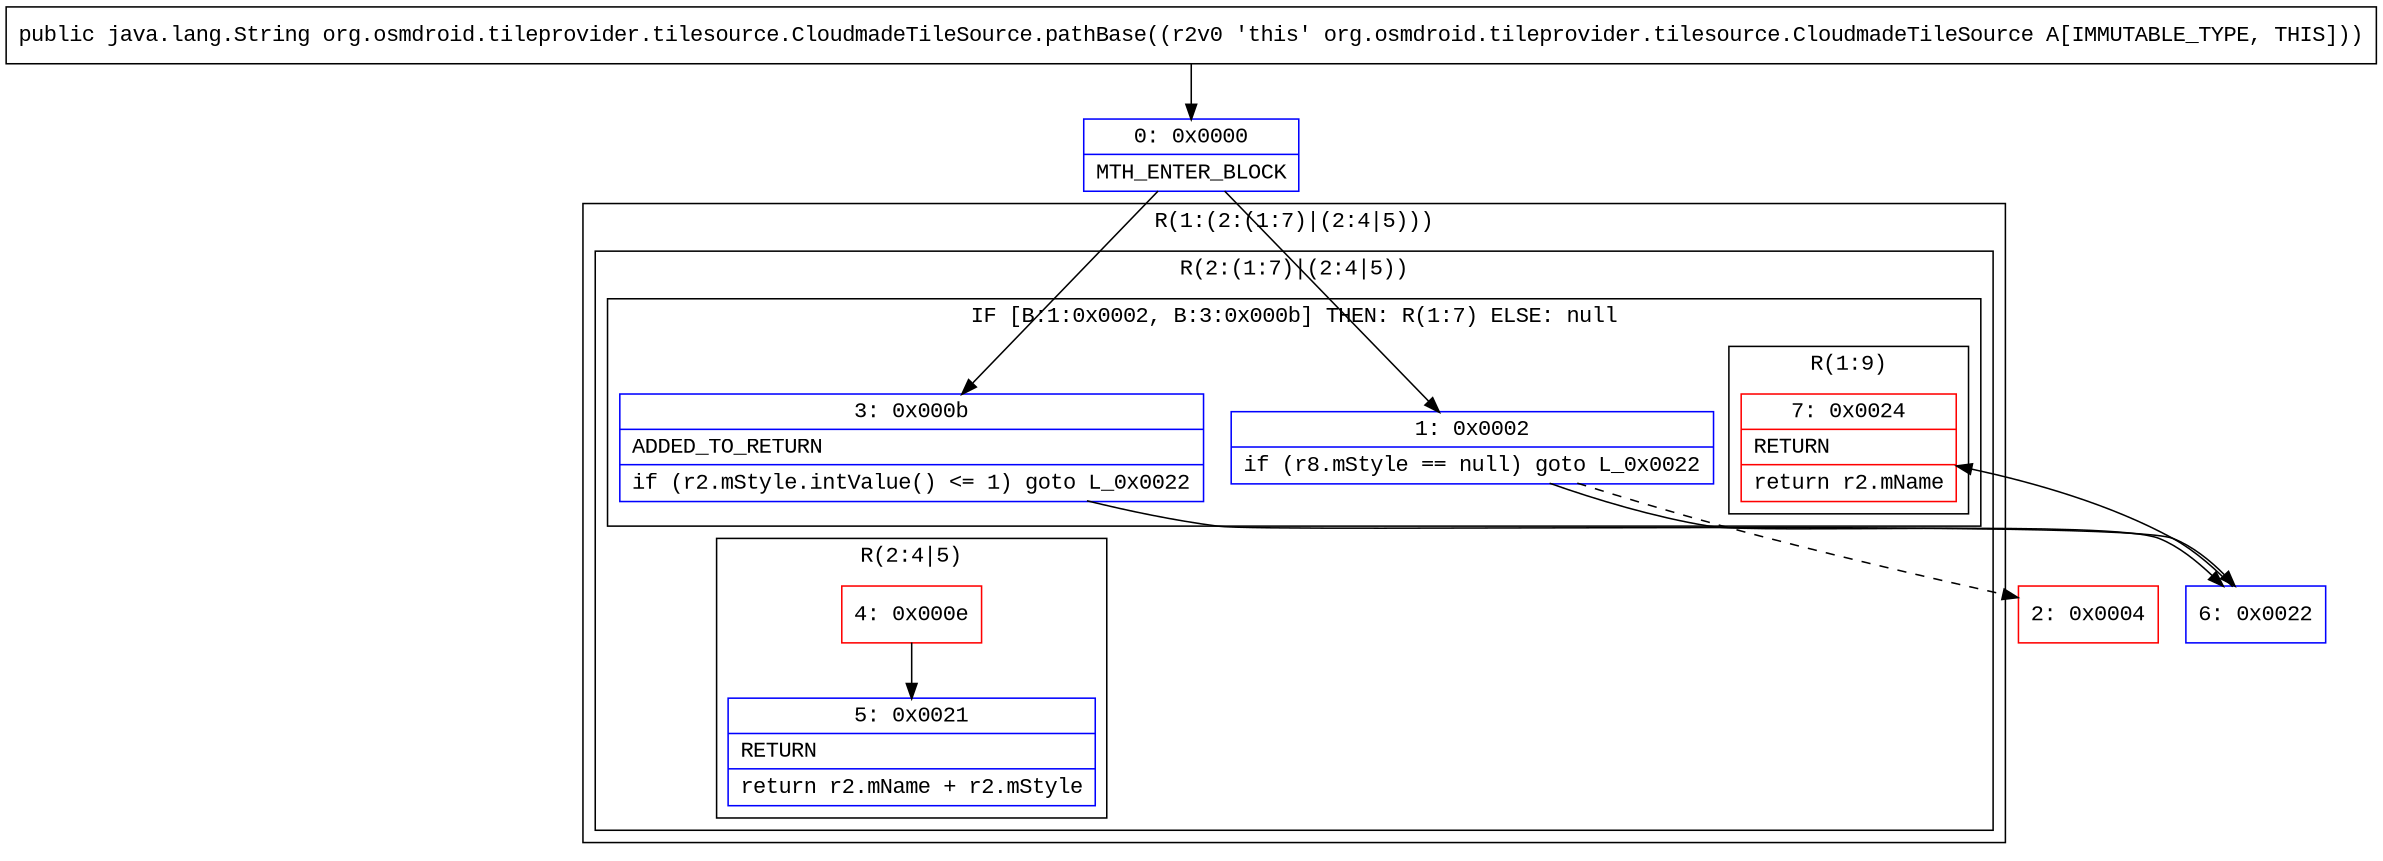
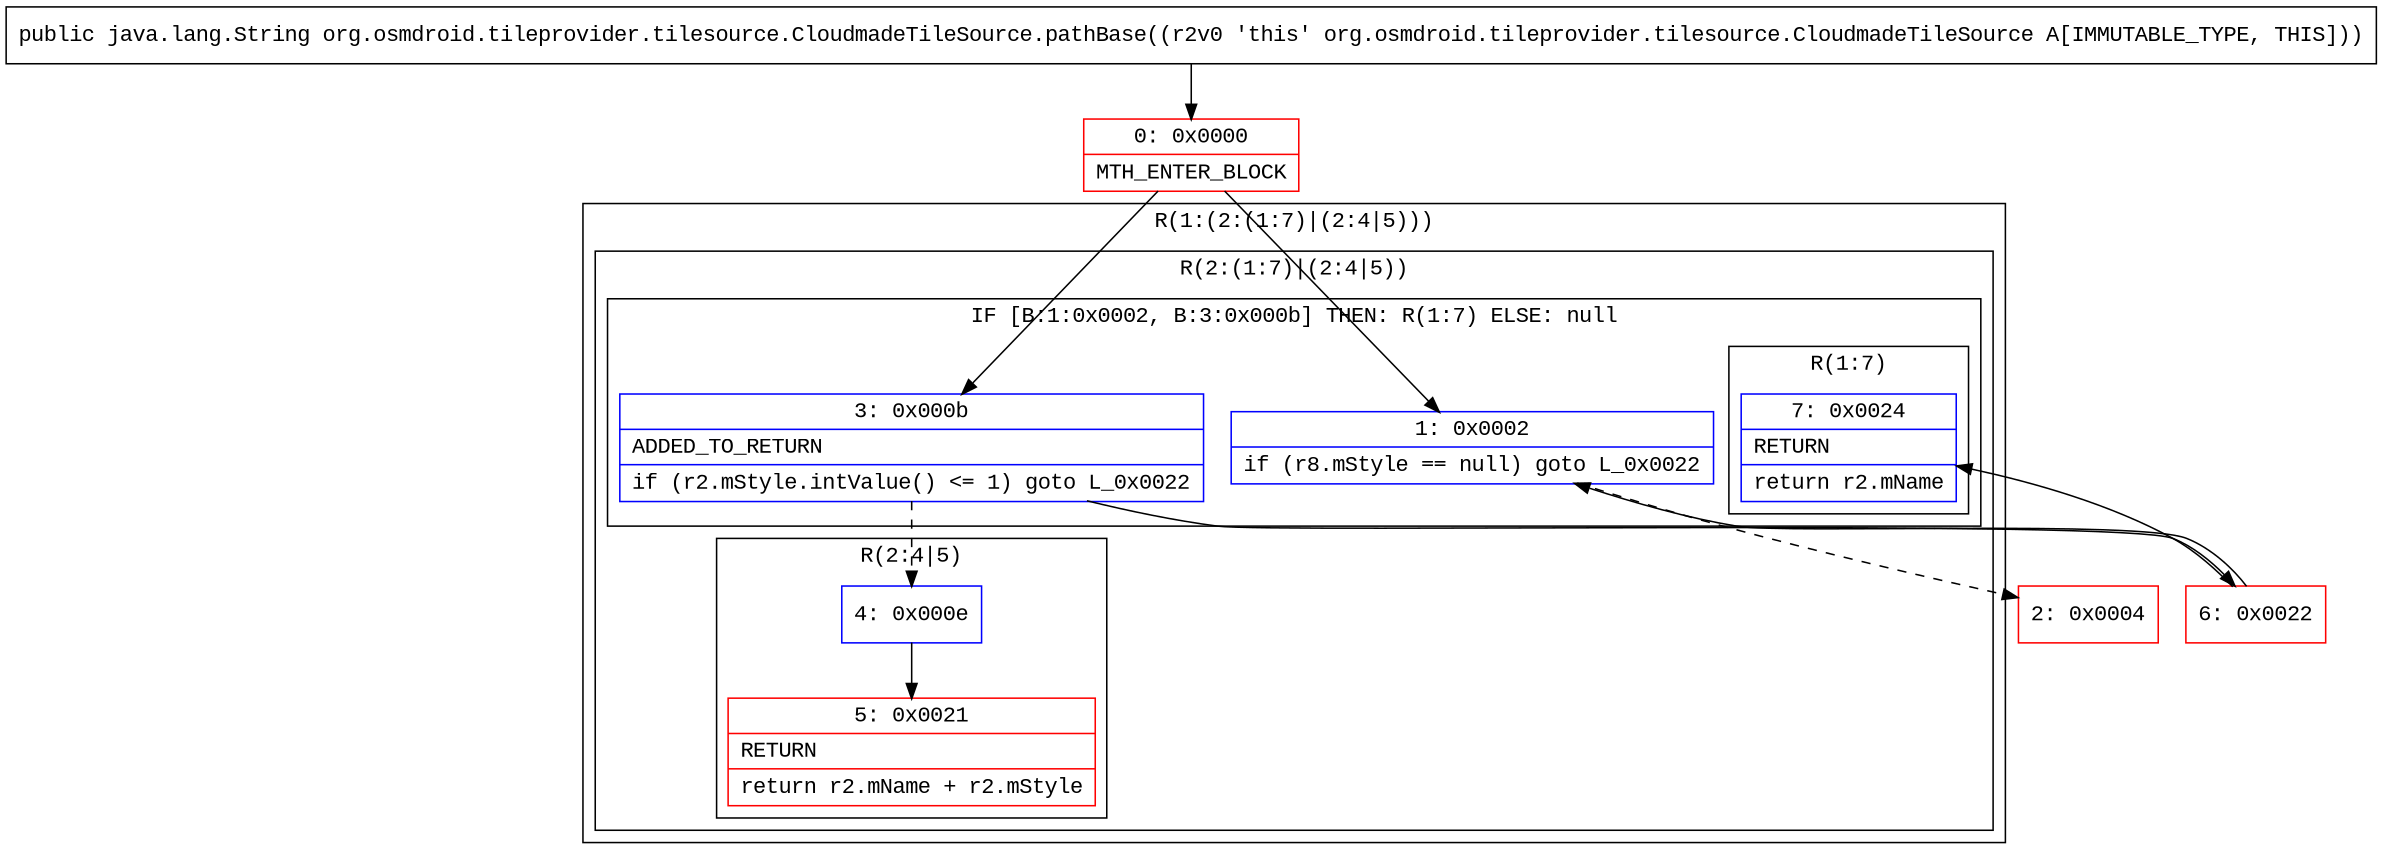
node "0: 0x0000": color blue -> red
cluster "R(1:9)": label "R(1:9)" -> "R(1:7)"
node "7: 0x0024": color red -> blue
edge "1: 0x0002" -> "6: 0x0022": reversed
edge "3: 0x000b" -> "4: 0x000e": added
node "4: 0x000e": color red -> blue
node "6: 0x0022": color blue -> red
node "5: 0x0021": color blue -> red
